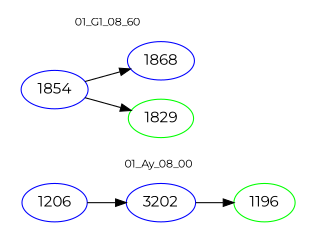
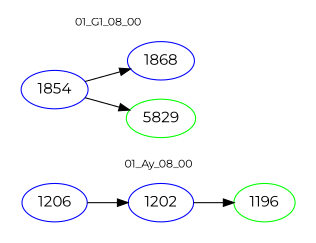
cluster "01_G1_08_60": label "01_G1_08_60" -> "01_G1_08_00"
node "1829": label "1829" -> "5829"
node "3202": label "3202" -> "1202"
